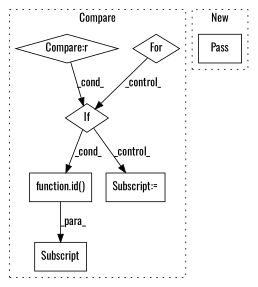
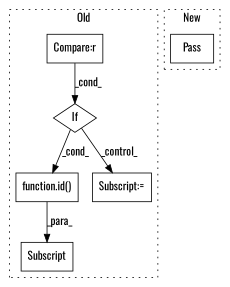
cluster "Compare": label "Compare" -> "Old"
node "Compare:r": shape diamond -> box
node "For": removed
